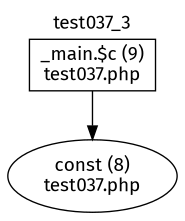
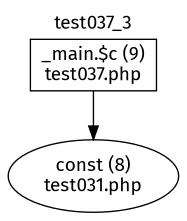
node "const (8) test037.php": label "const (8) test037.php" -> "const (8) test031.php"
